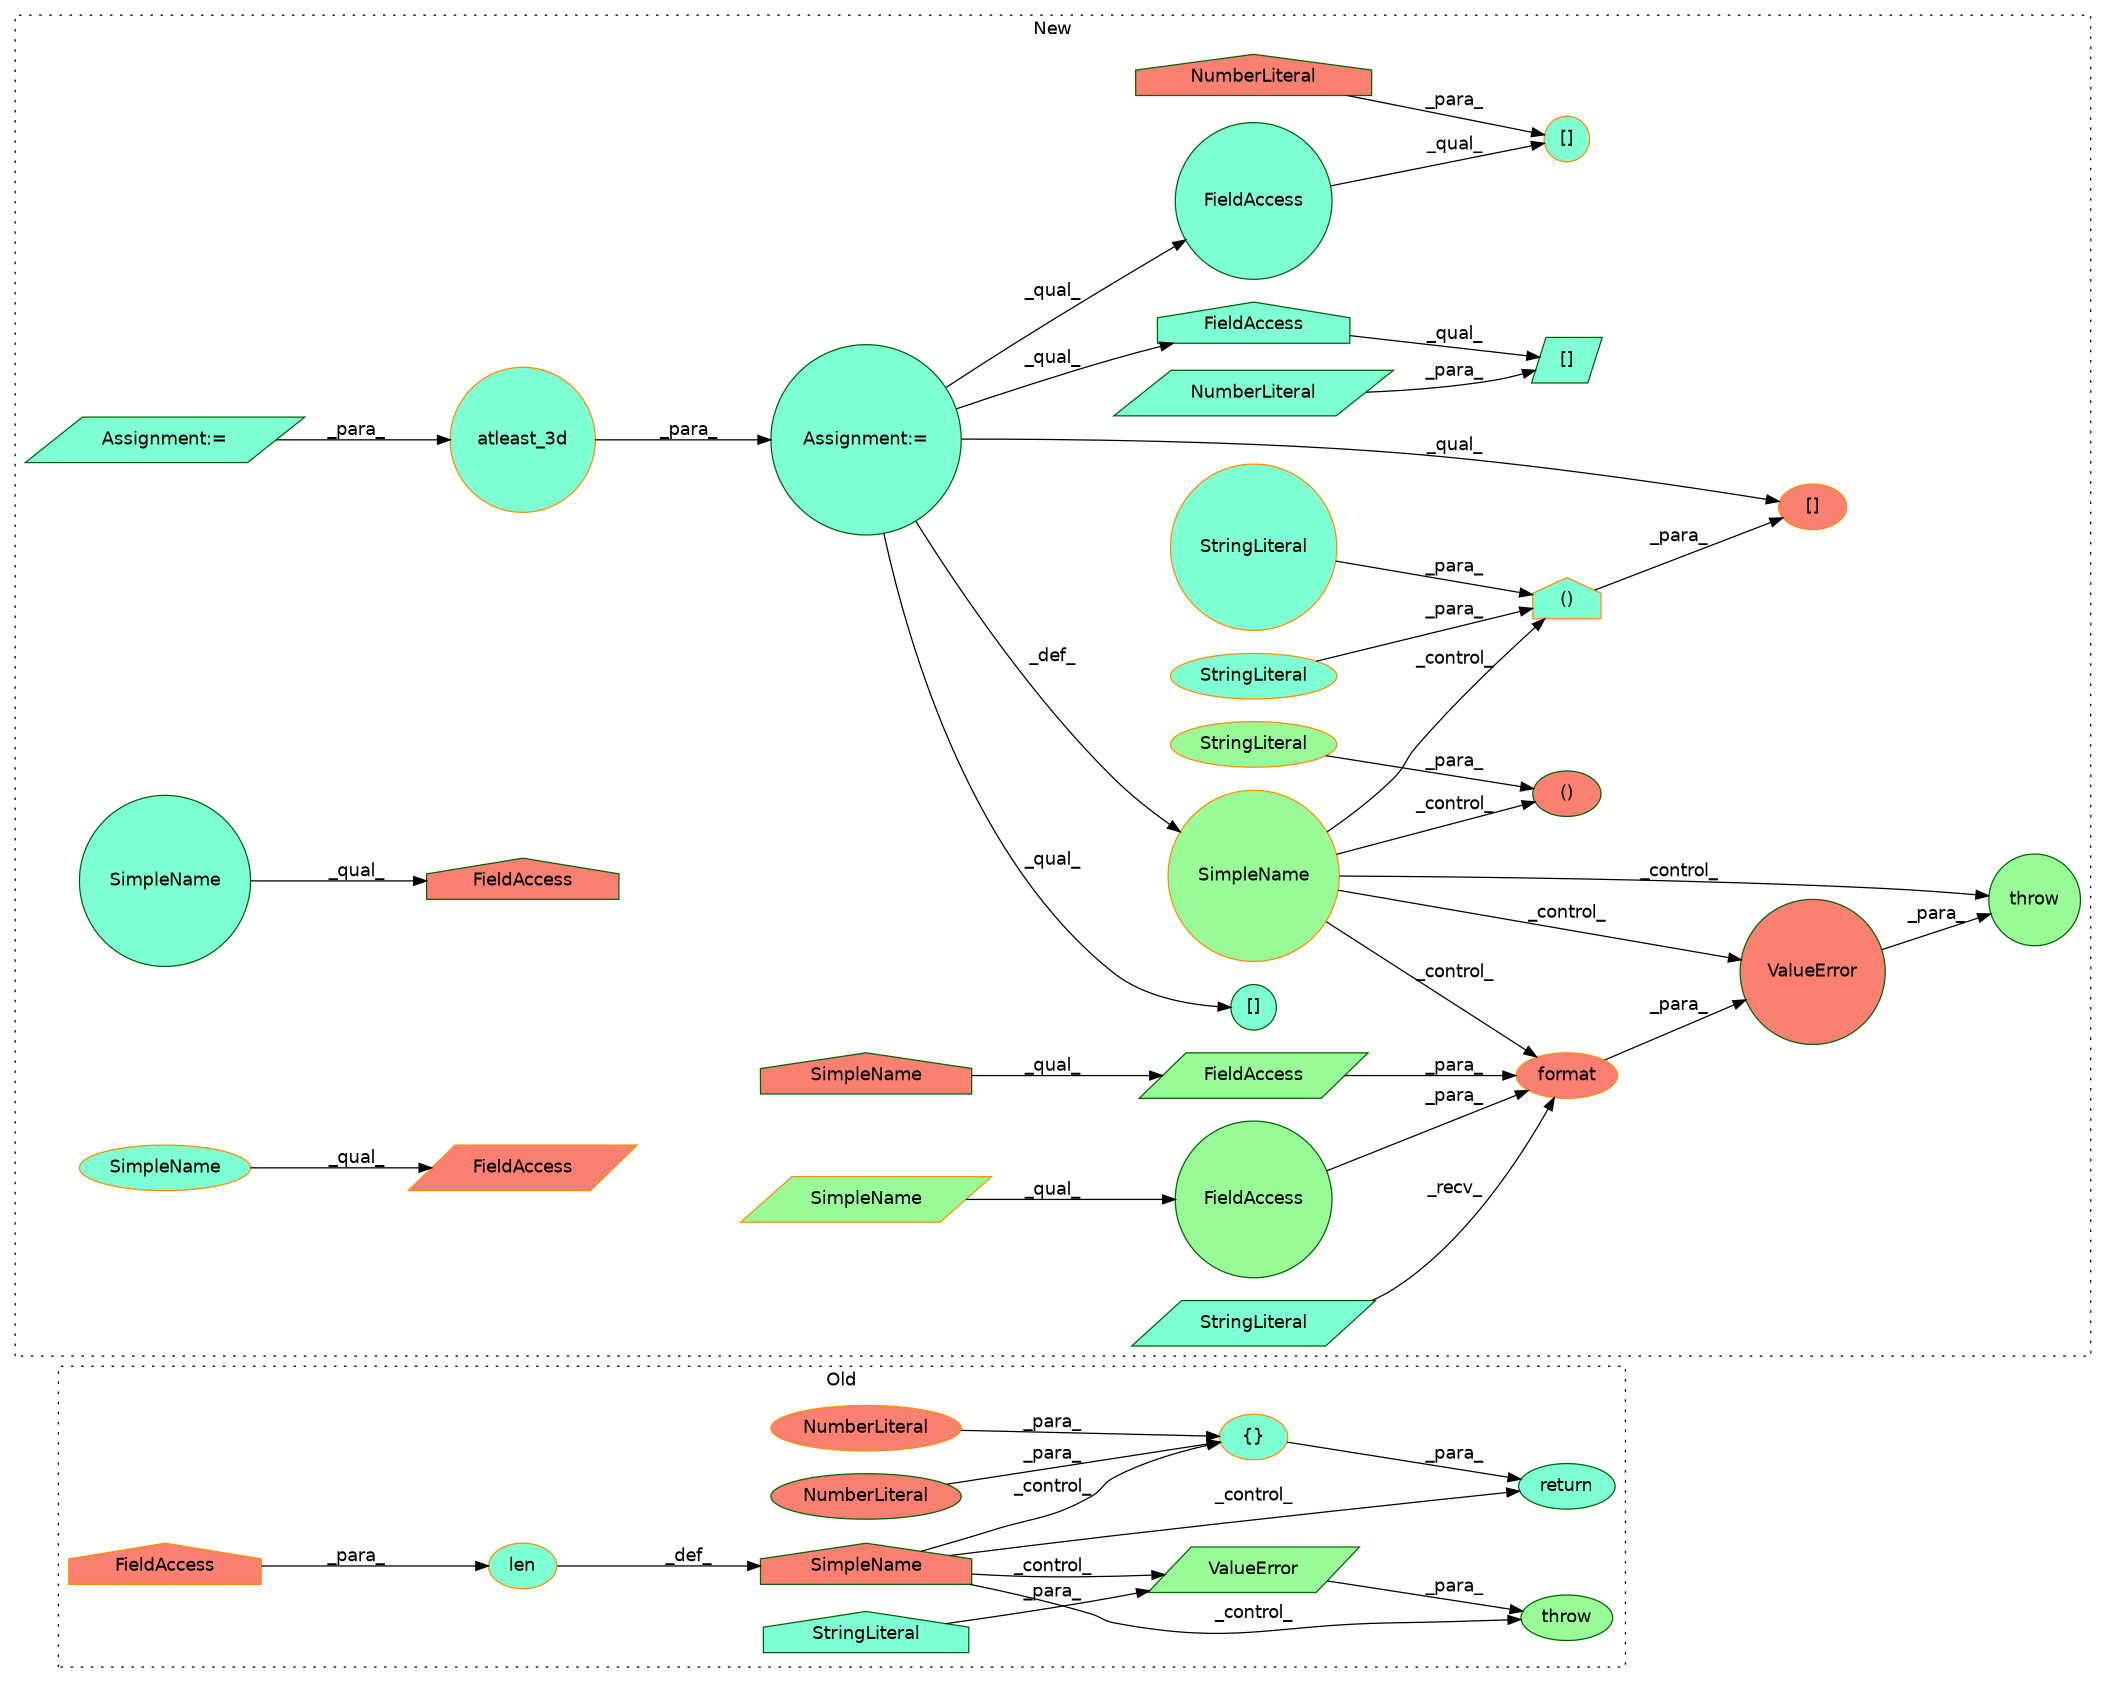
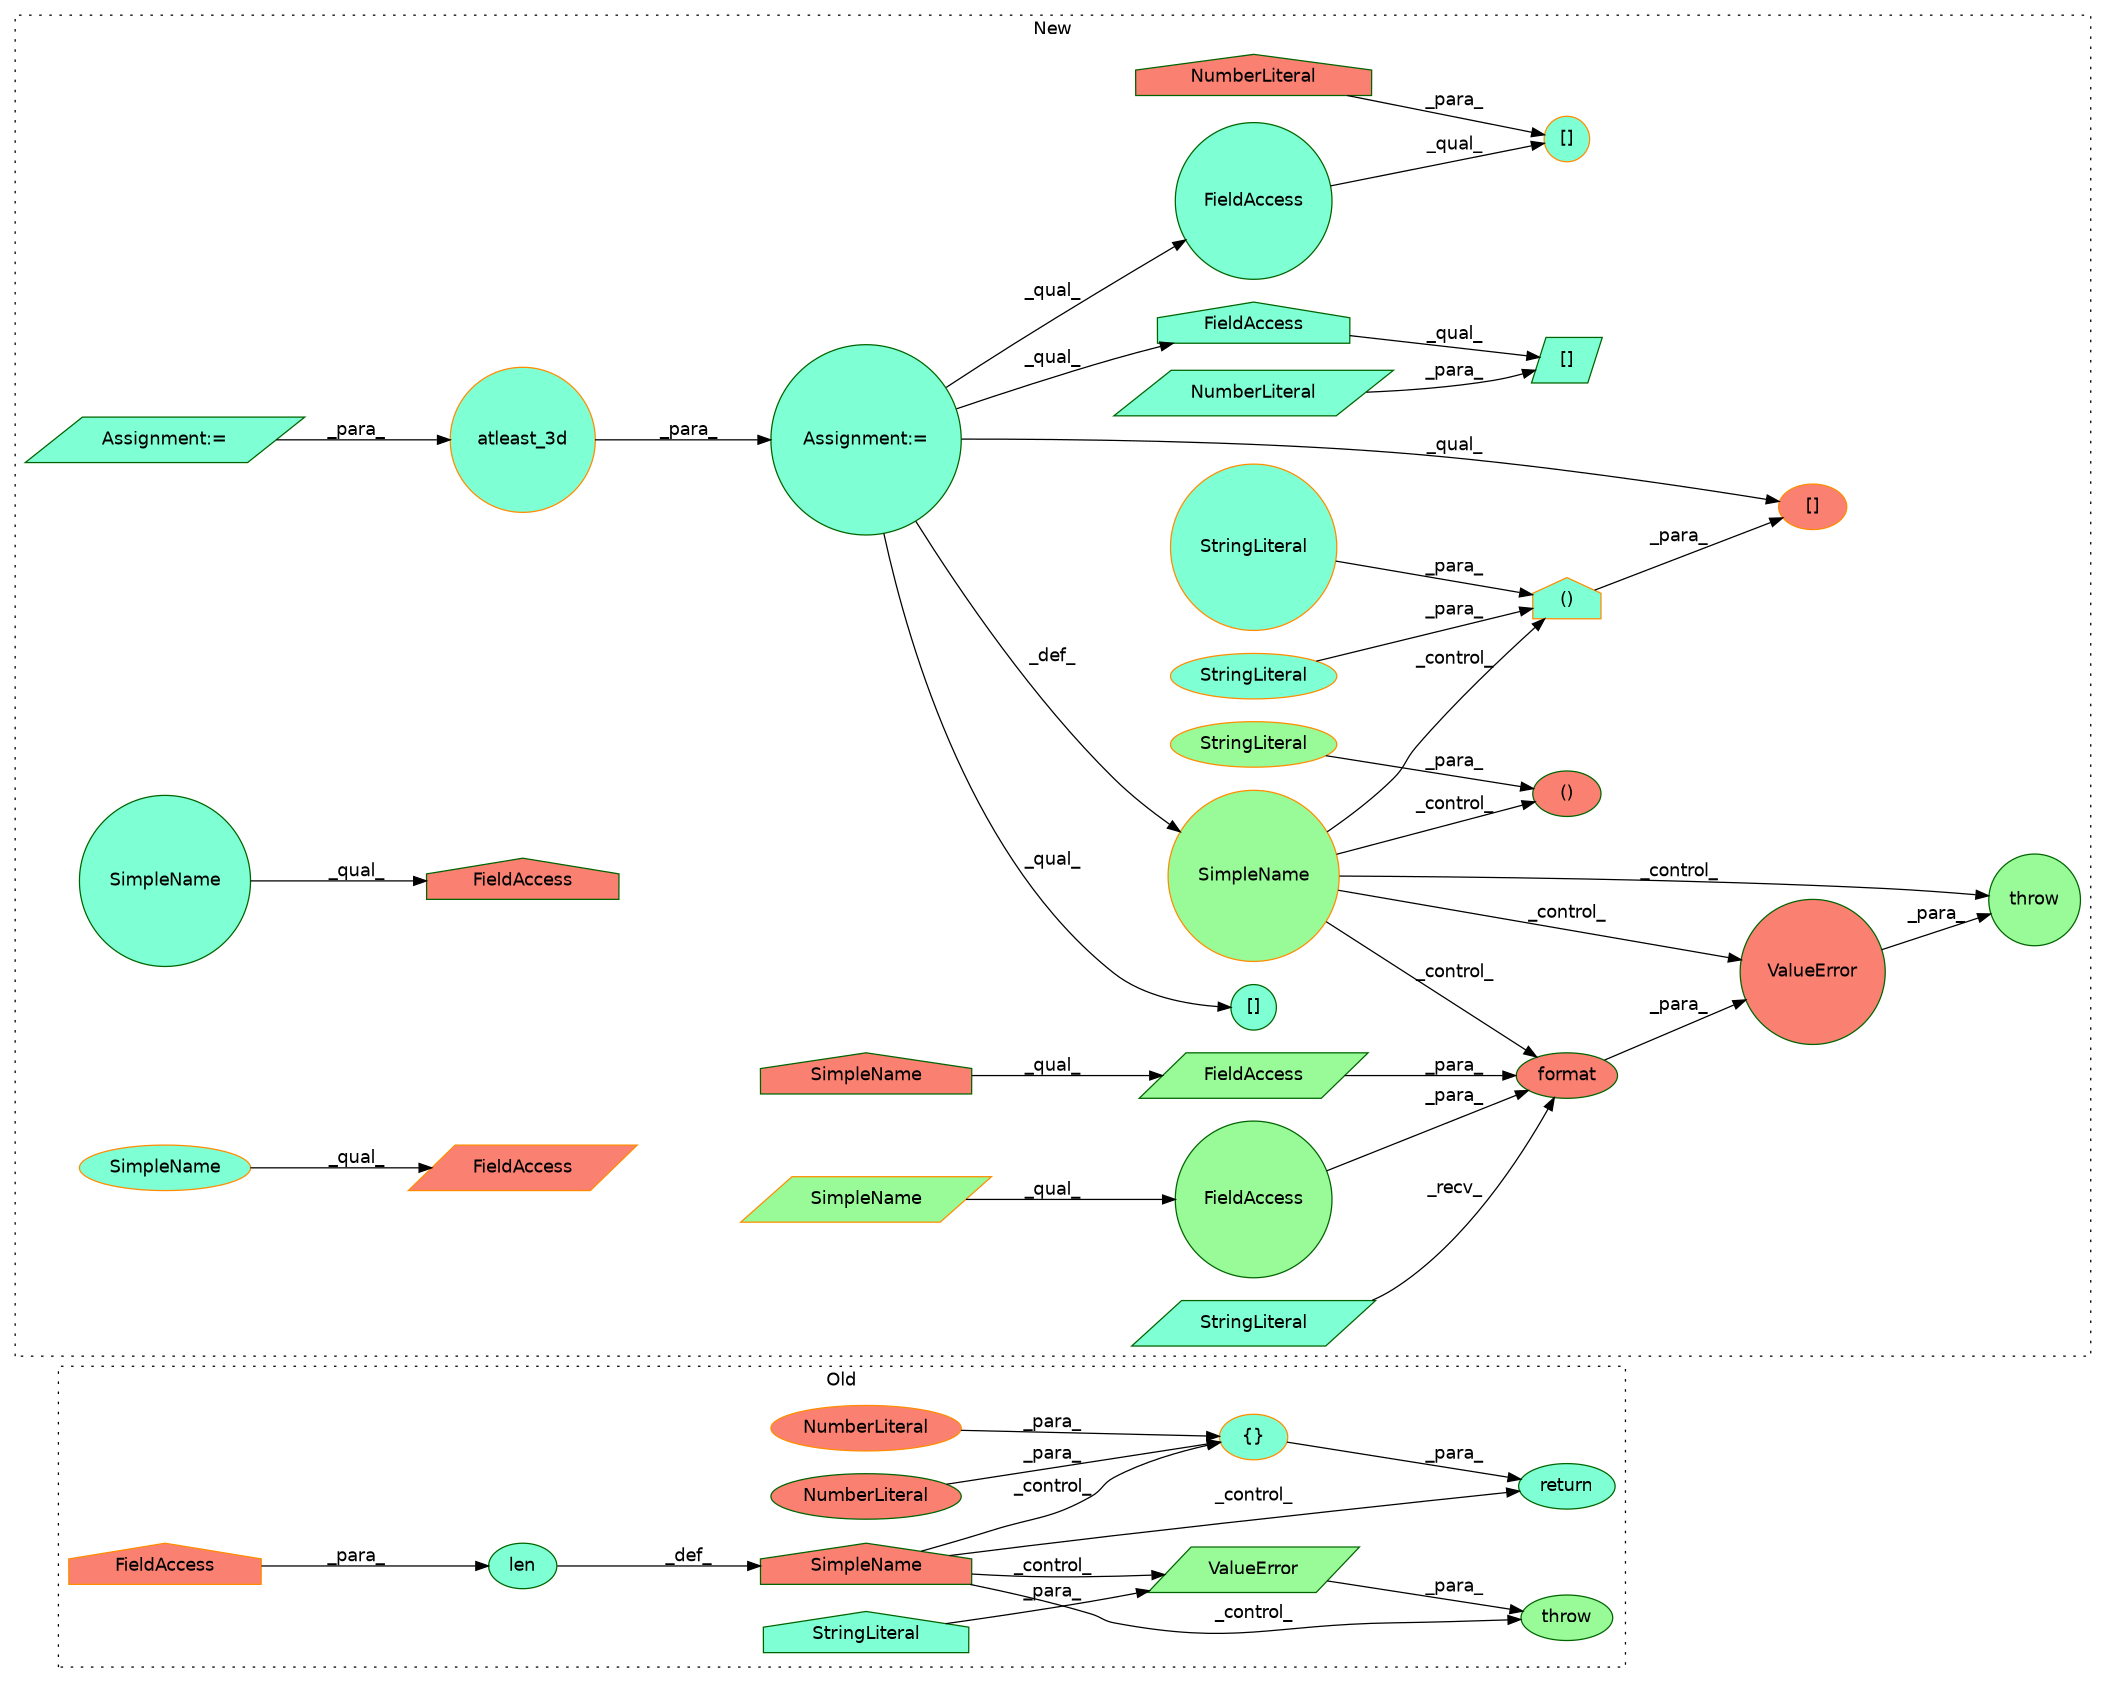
node "format": color darkorange -> darkgreen
node "len": color darkorange -> darkgreen
